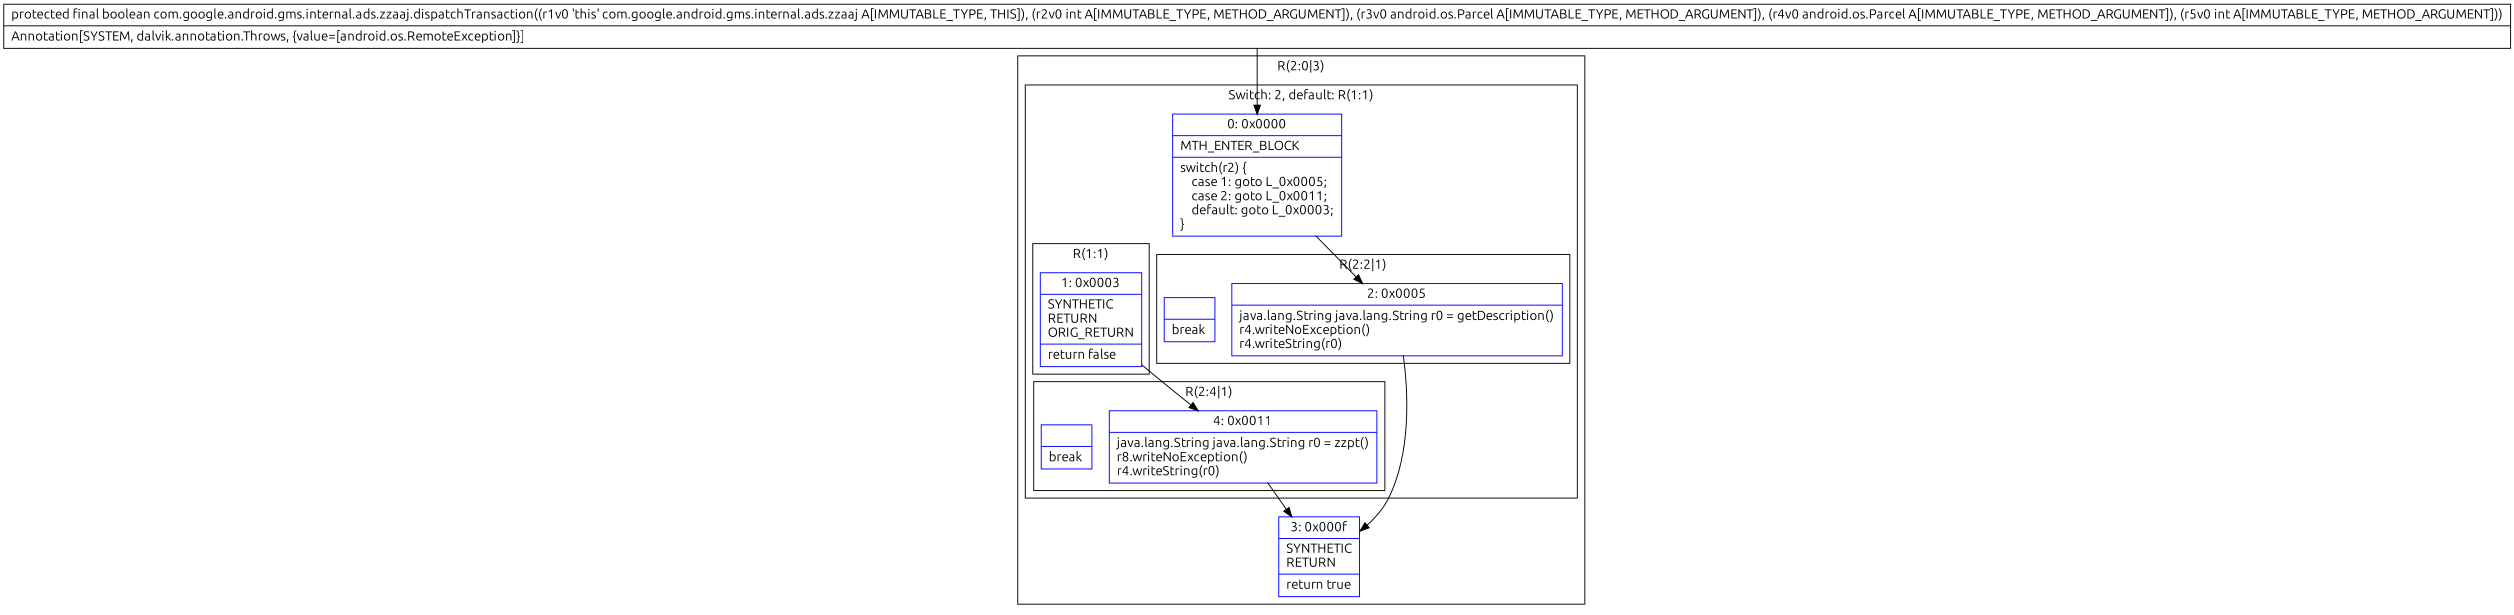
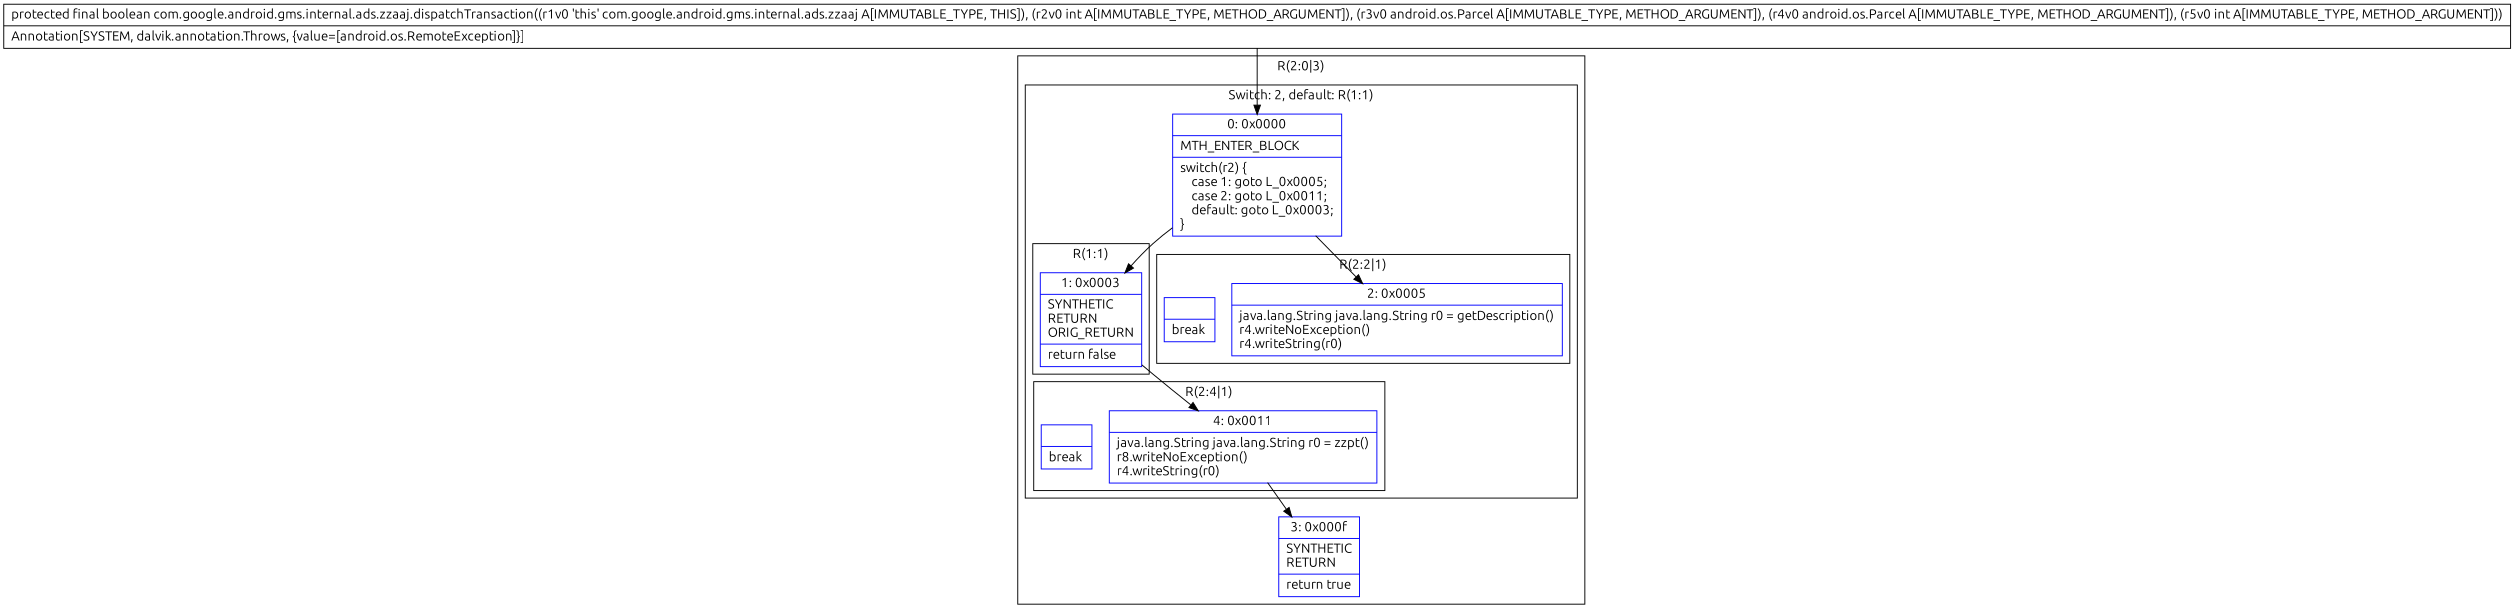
edge "0: 0x0000" -> "1: 0x0003": added
edge "2: 0x0005" -> "3: 0x000f": removed
